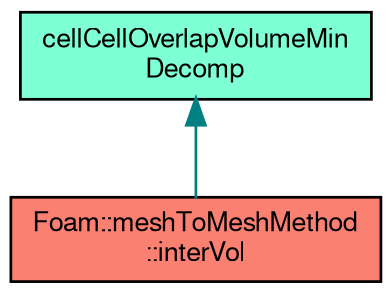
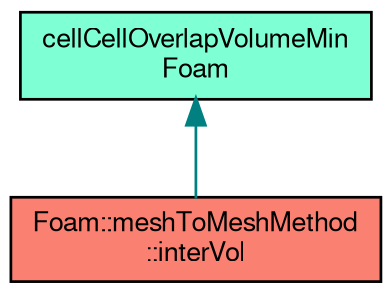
node "cellCellOverlapVolumeMin Decomp": label "cellCellOverlapVolumeMin Decomp" -> "cellCellOverlapVolumeMin Foam"
